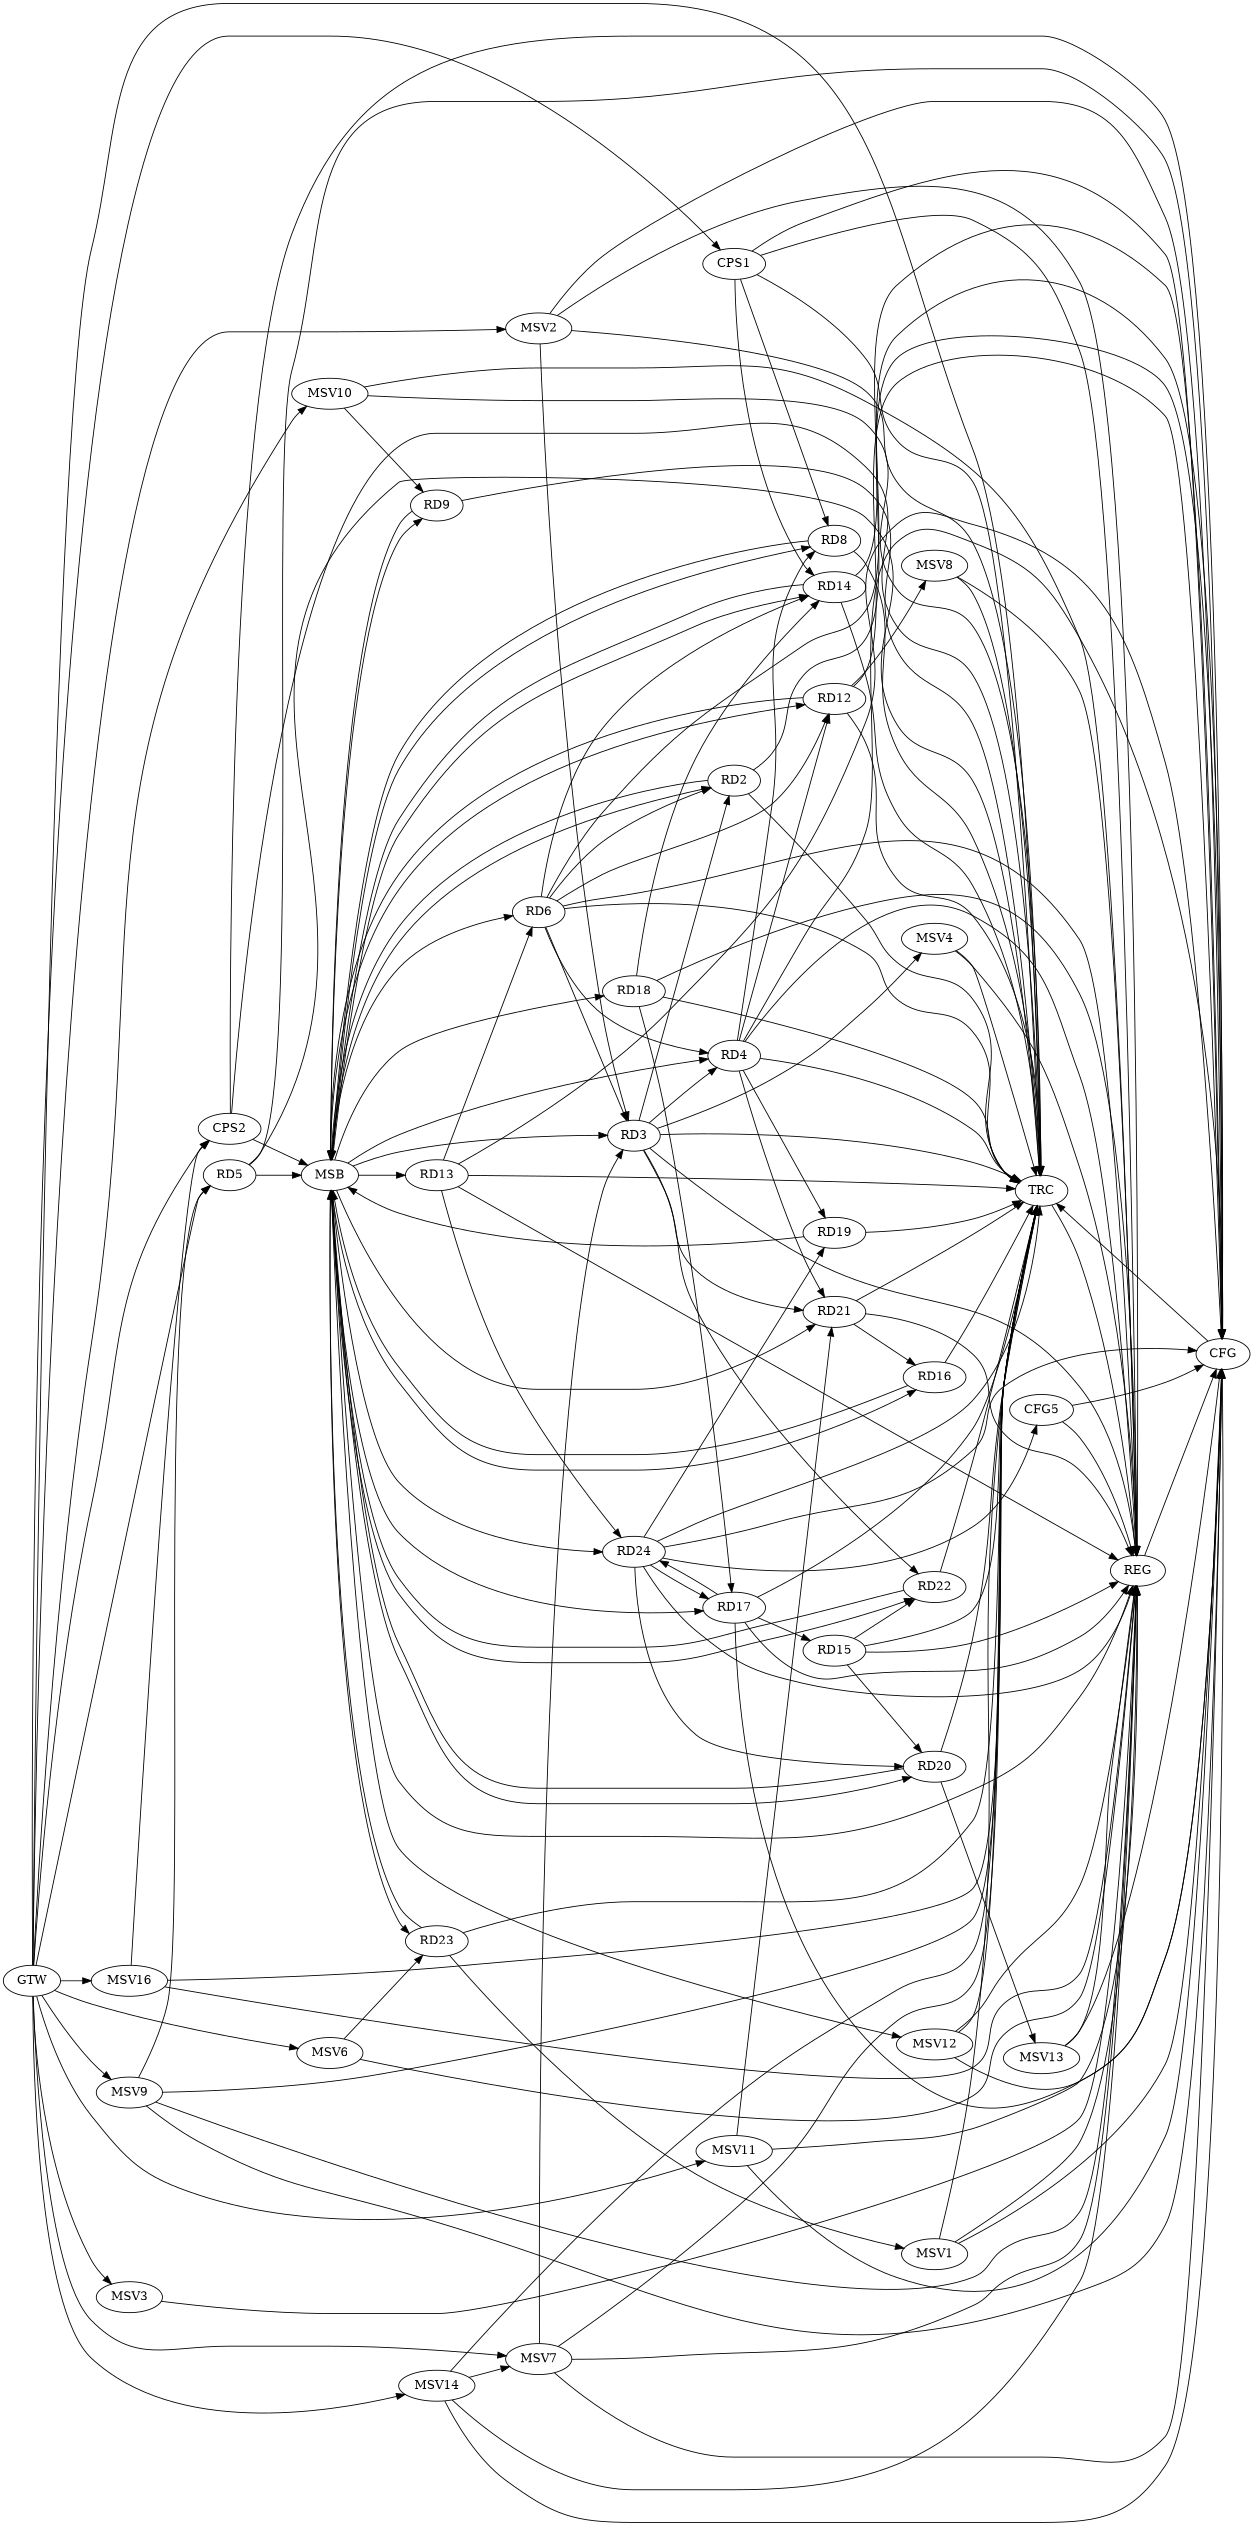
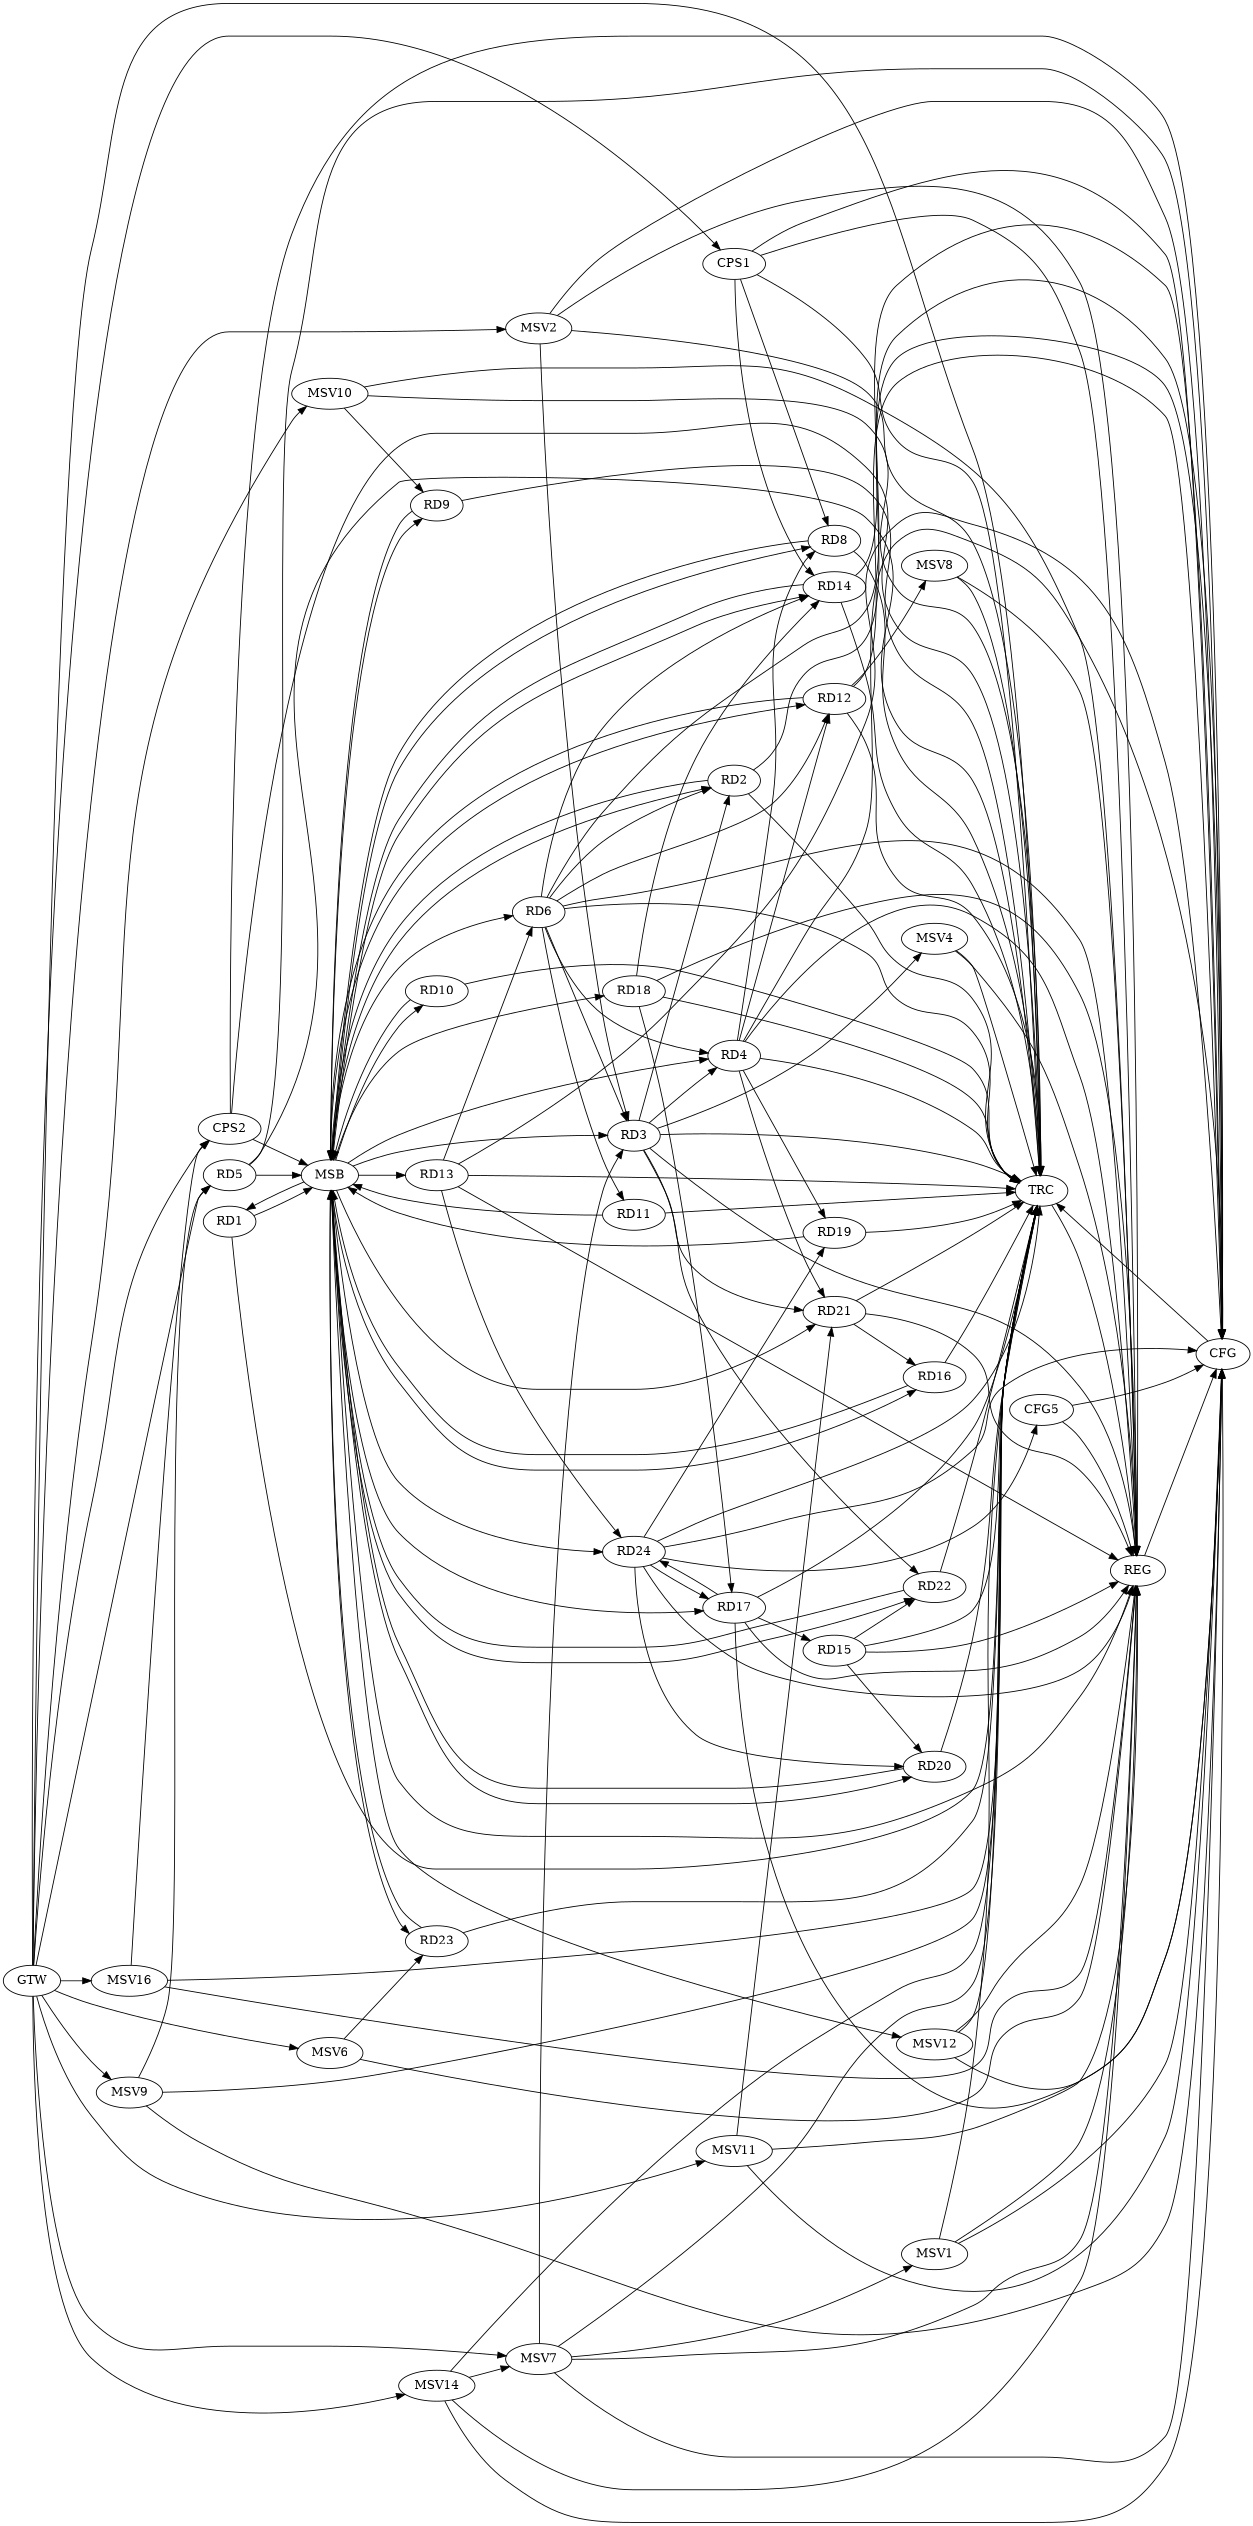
node "RD10": added
node "RD11": added
node "RD1": added
node "MSV13": removed
edge "RD23" -> "MSV1": now "MSV7" -> "MSV1"
edge "MSV9" -> "REG": removed
node "MSV3": removed
